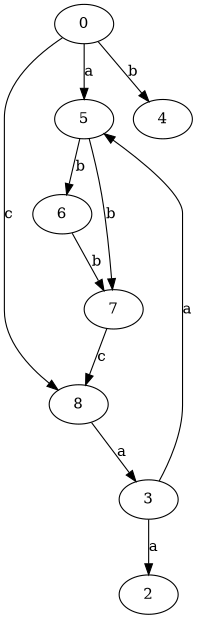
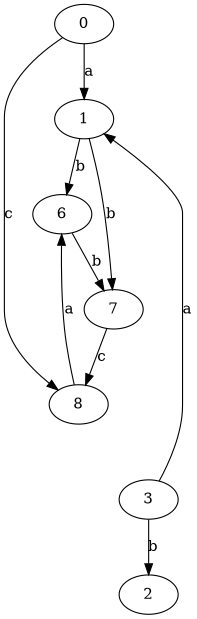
node "5": label "5" -> "1"
node "4": removed
edge "8" -> "3": now "8" -> "6"
edge "3" -> "2": label "a" -> "b"
